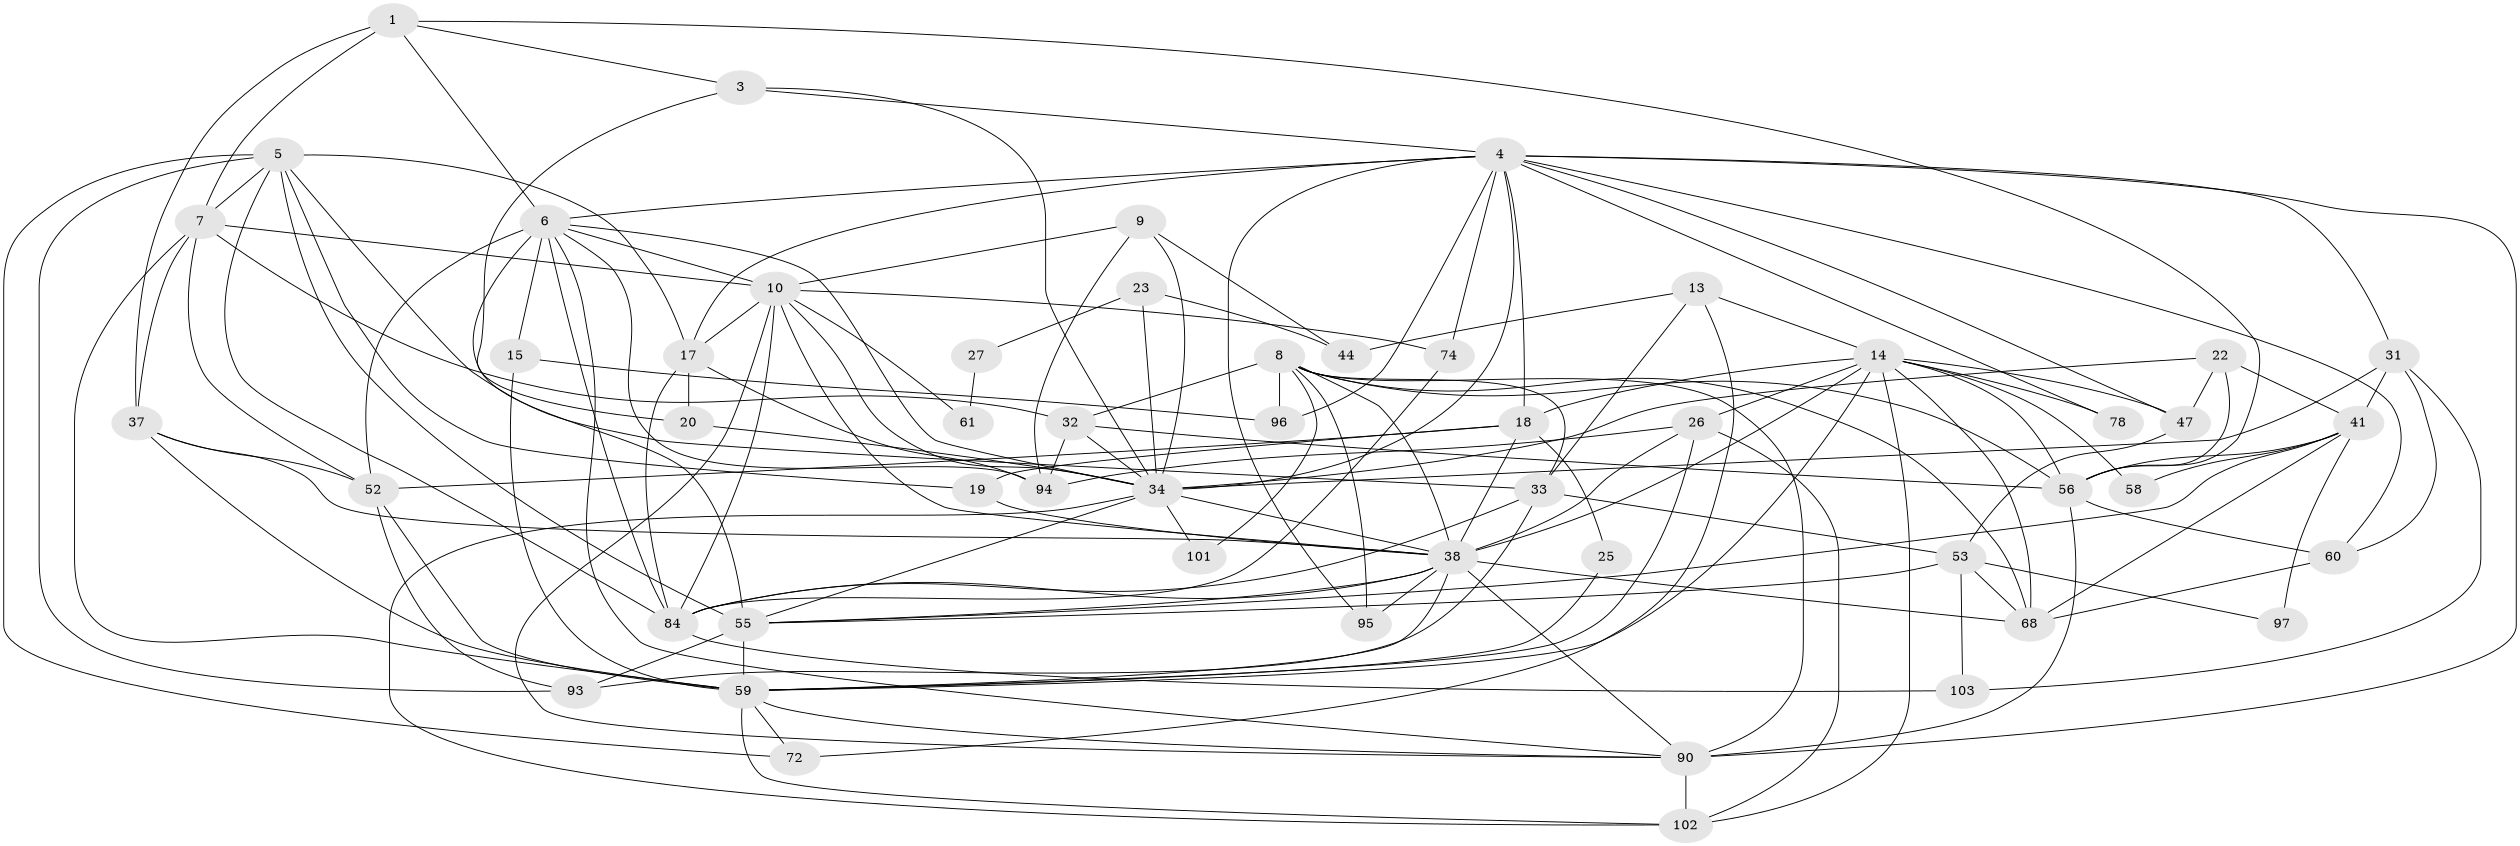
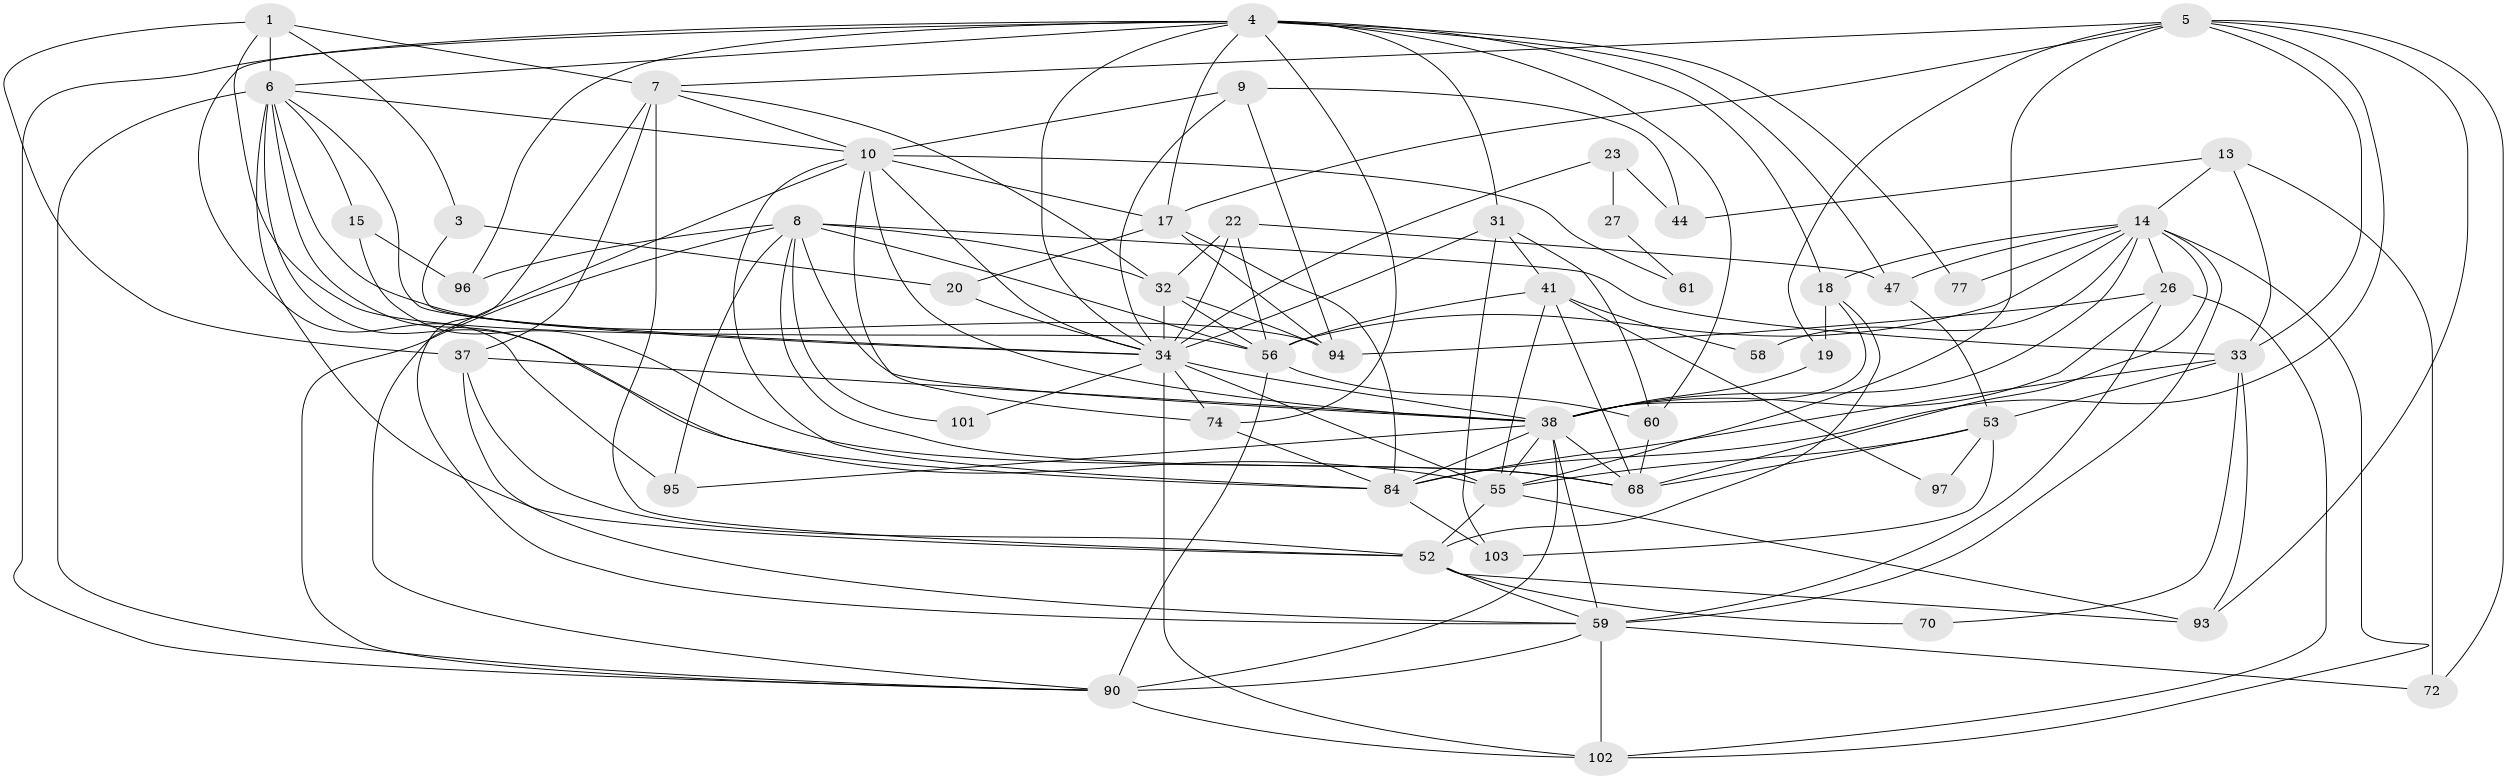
edge "3" -- "4": removed
edge "34" -- "74": added
edge "22" -- "41": now "22" -- "32"
node "78": label "78" -> "77"
node "25": removed
edge "15" -- "59": now "15" -- "68"
node "70": added
edge "55" -- "59": now "55" -- "52"
